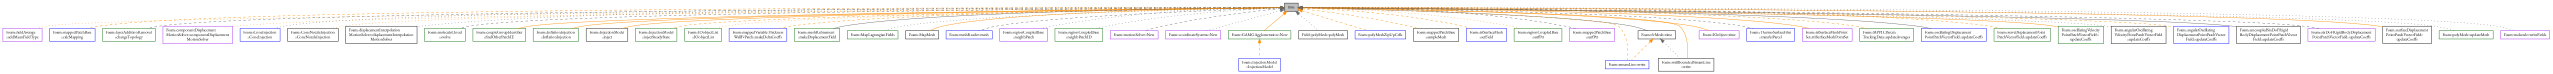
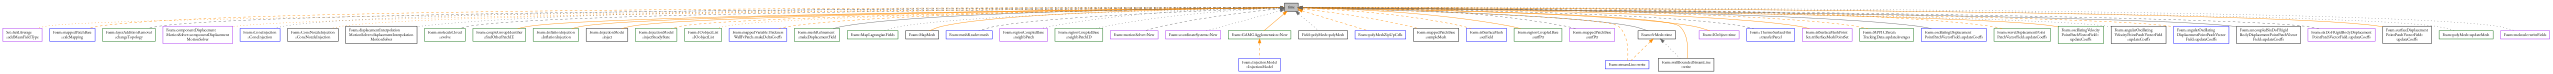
edge "Foam::regionCoupledBase ::surfPtr" -> "time": style dotted -> solid
node "Foam::fieldAverage ::addMeanFieldType": label "Foam::fieldAverage ::addMeanFieldType" -> "Set::fieldAverage ::addMeanFieldType"
